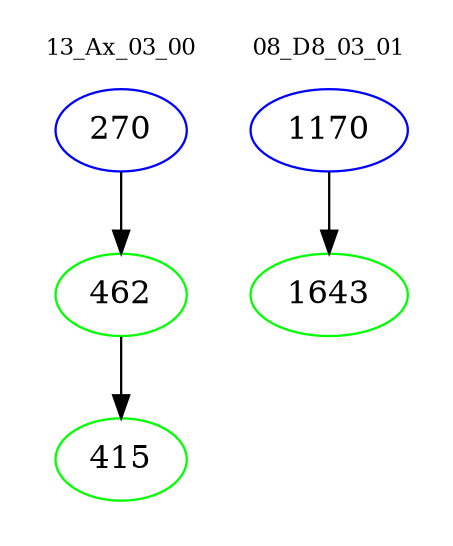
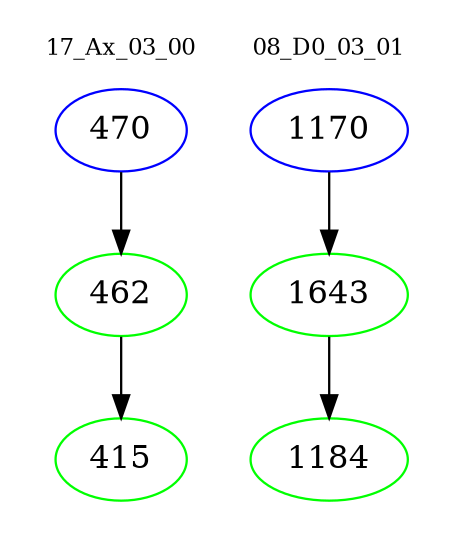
cluster "13_Ax_03_00": label "13_Ax_03_00" -> "17_Ax_03_00"
cluster "08_D8_03_01": label "08_D8_03_01" -> "08_D0_03_01"
node "270": label "270" -> "470"
node "1184": added
